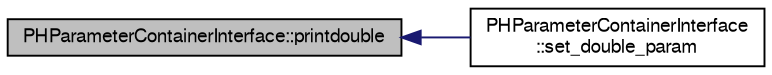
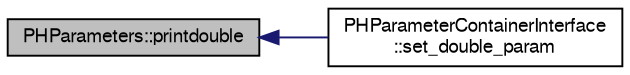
node "PHParameterContainerInterface::printdouble": label "PHParameterContainerInterface::printdouble" -> "PHParameters::printdouble"
